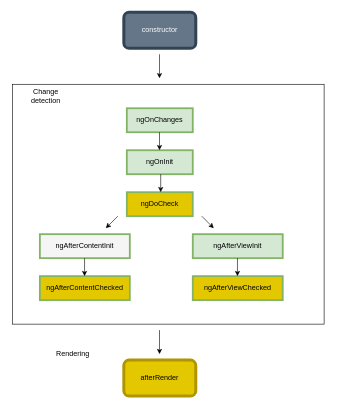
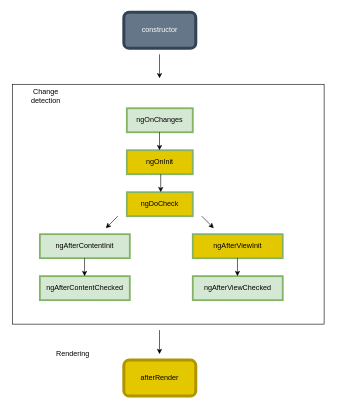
node "ngOnInit": fillcolor #d5e8d4 -> #e3c800
node "ngAfterContentInit": fillcolor #f5f5f5 -> #d5e8d4
node "ngAfterViewInit": fillcolor #d5e8d4 -> #e3c800
node "ngAfterContentChecked": fillcolor #e3c800 -> #d5e8d4
node "ngAfterViewChecked": fillcolor #e3c800 -> #d5e8d4
